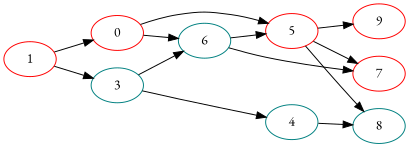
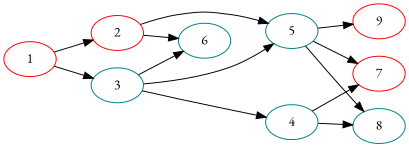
node "5": color red -> teal
node "0": label "0" -> "2"
edge "6" -> "5": now "3" -> "5"
edge "6" -> "7": now "4" -> "7"
